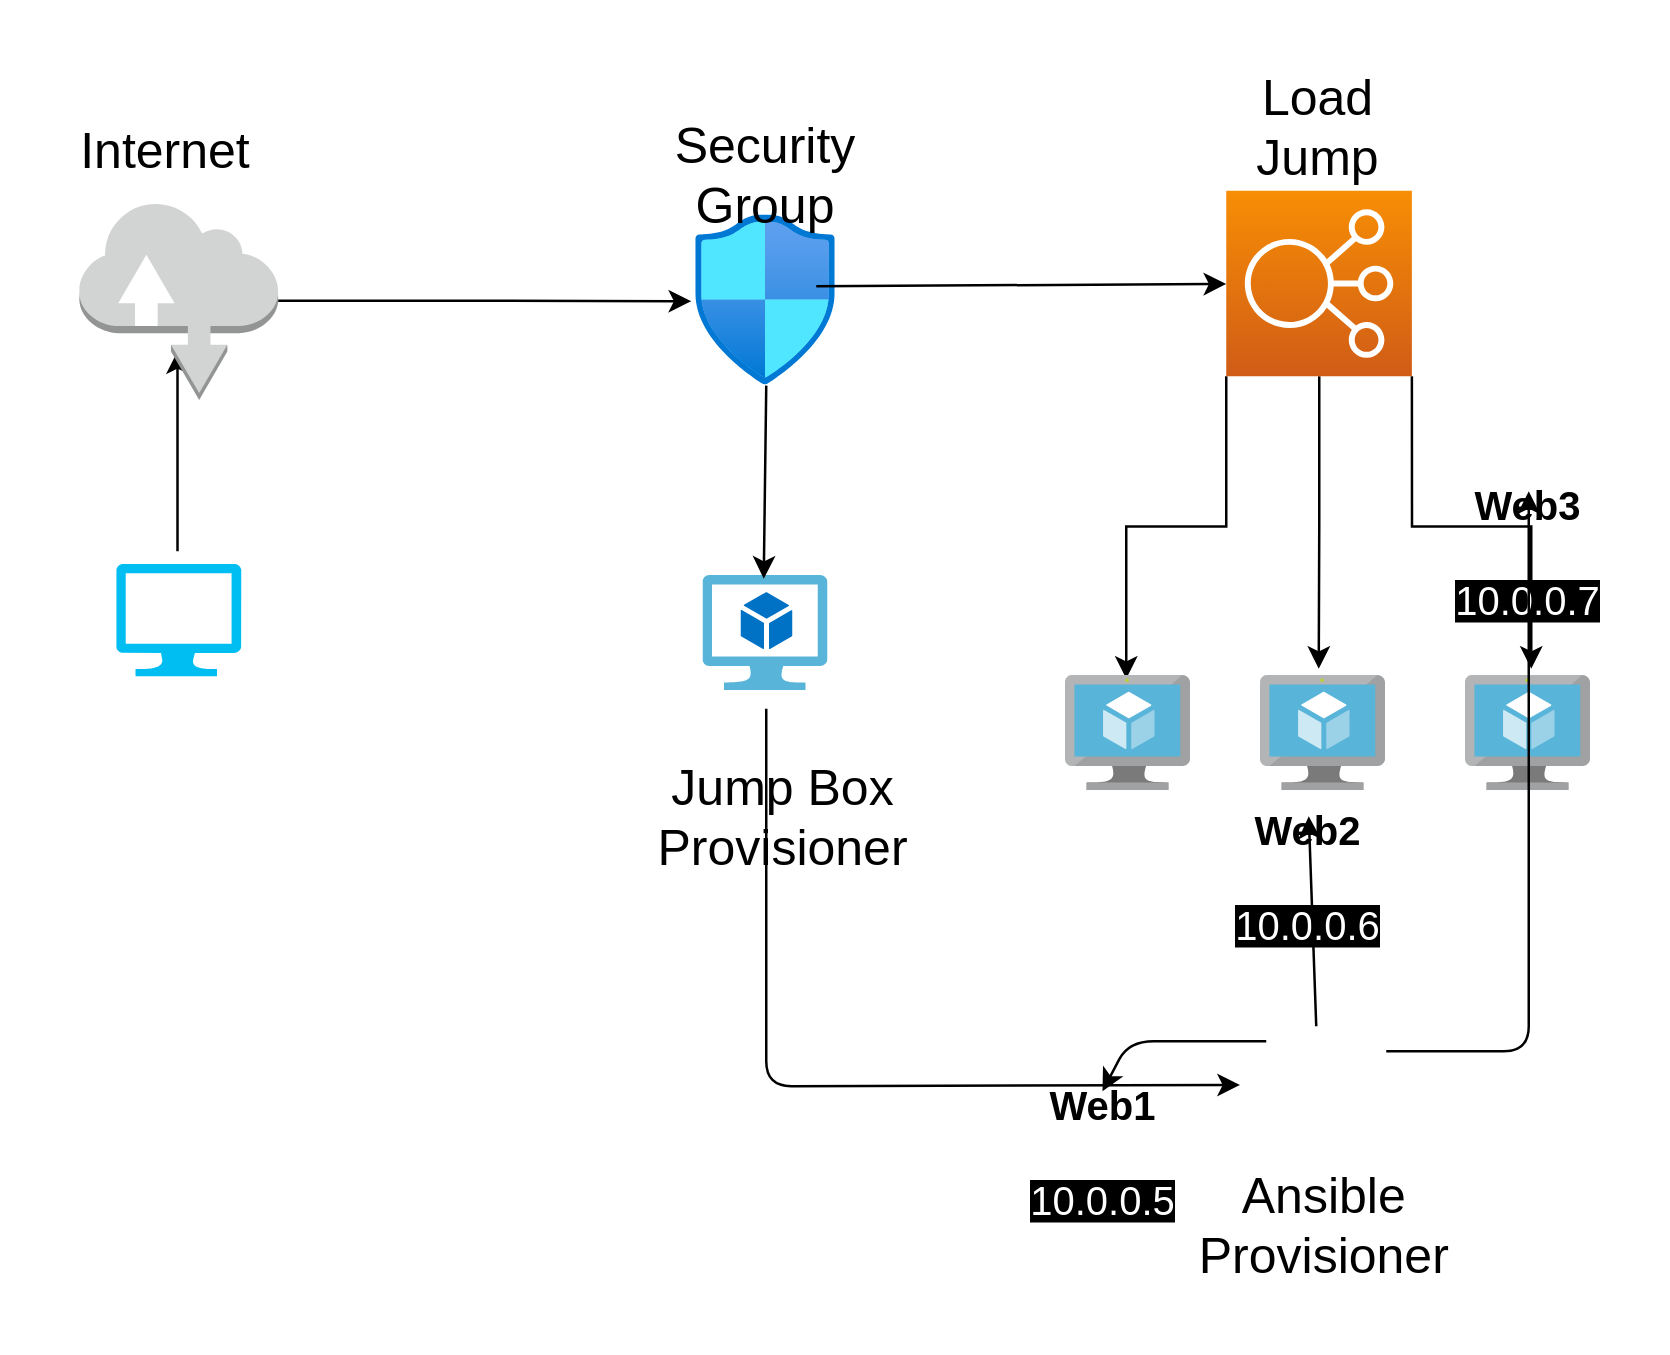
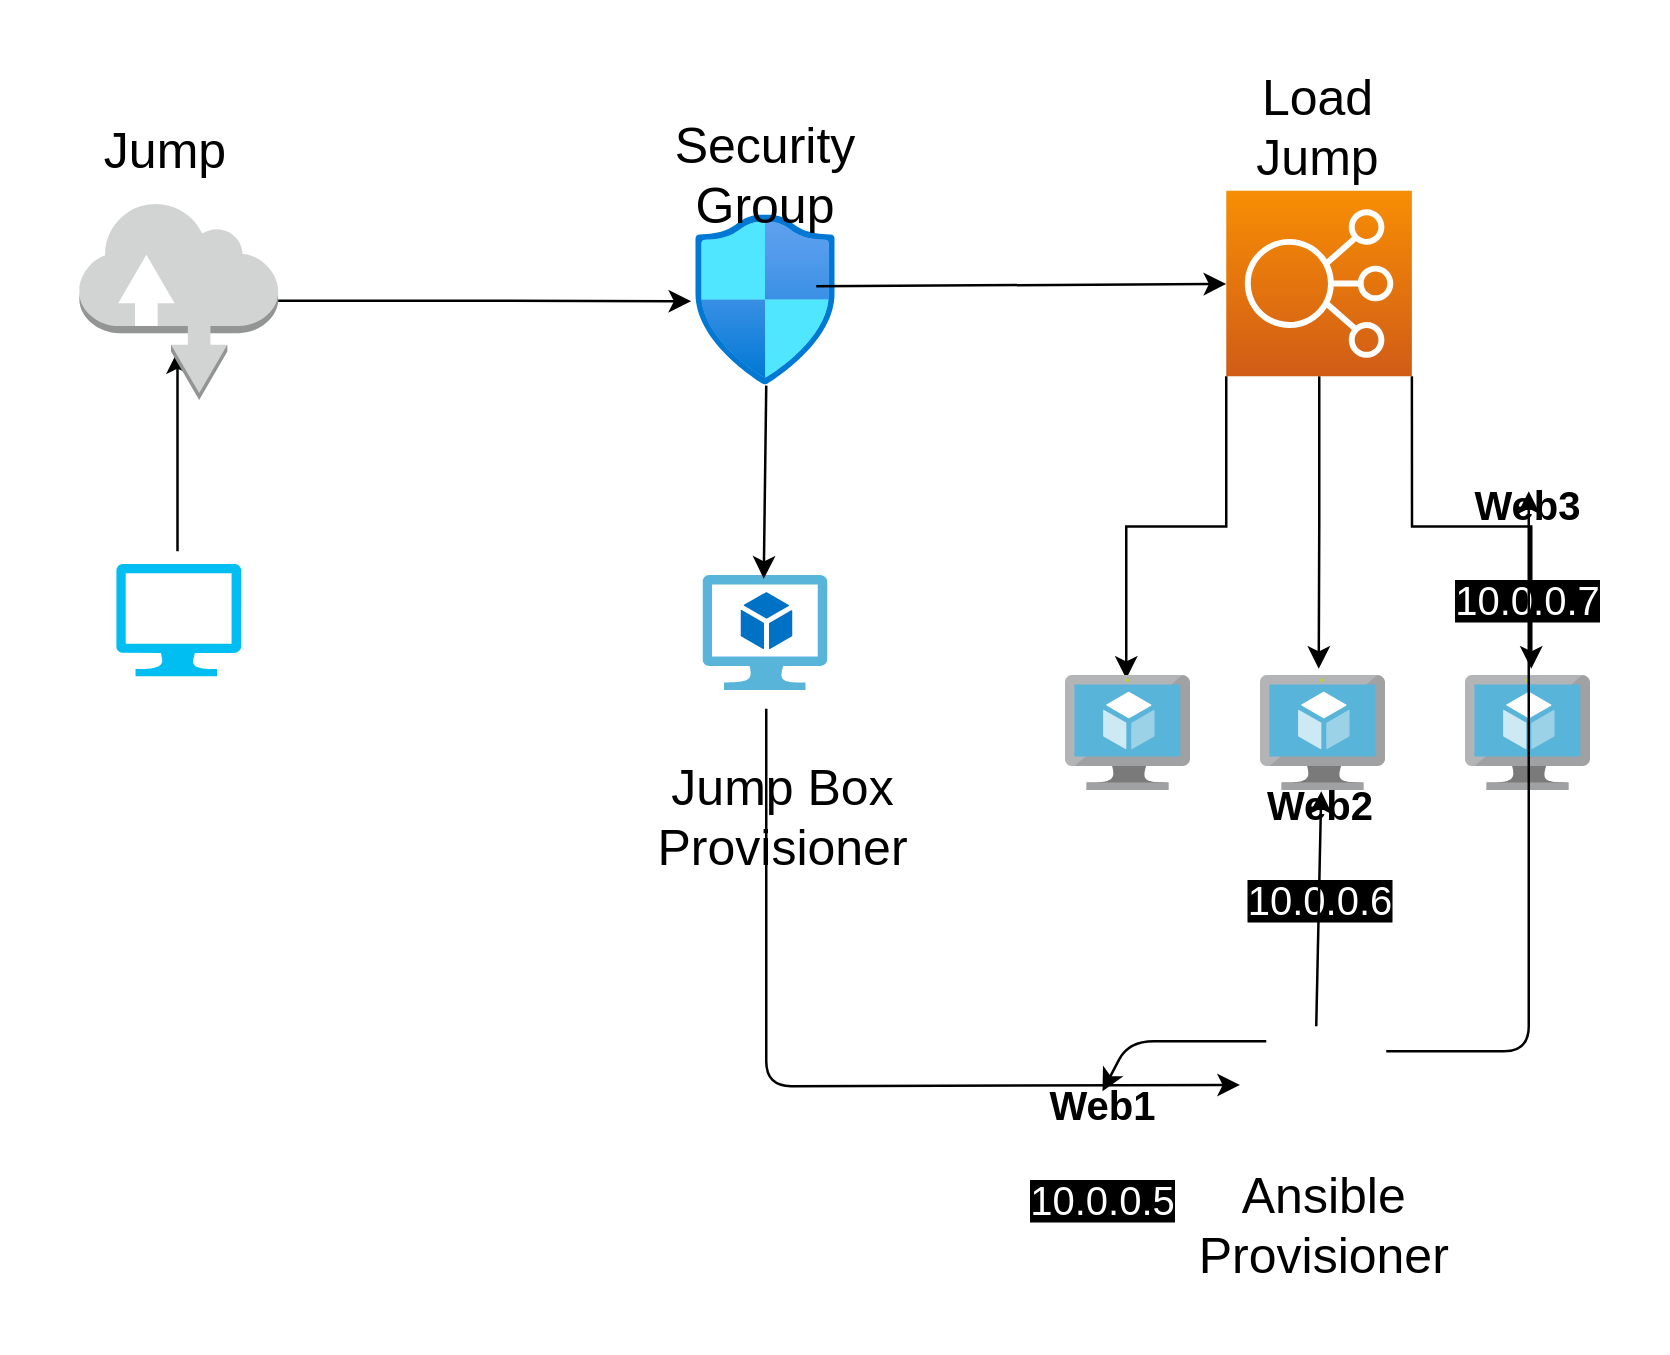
node "Internet": label "Internet" -> "Jump"
node "Web2 10.0.0.6": moved (1309, 879) -> (1321, 854)
